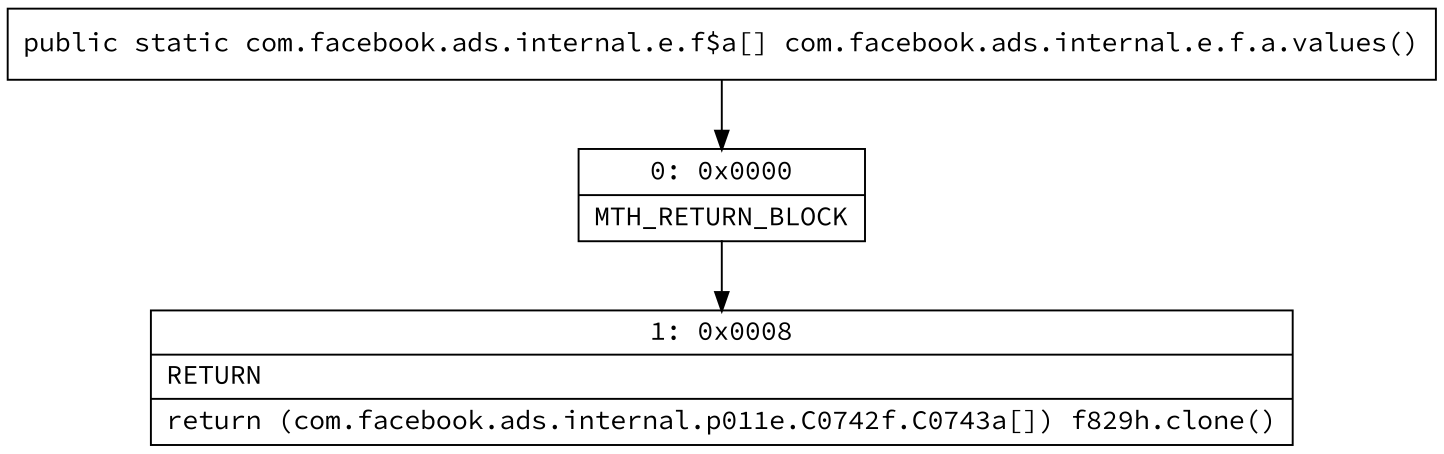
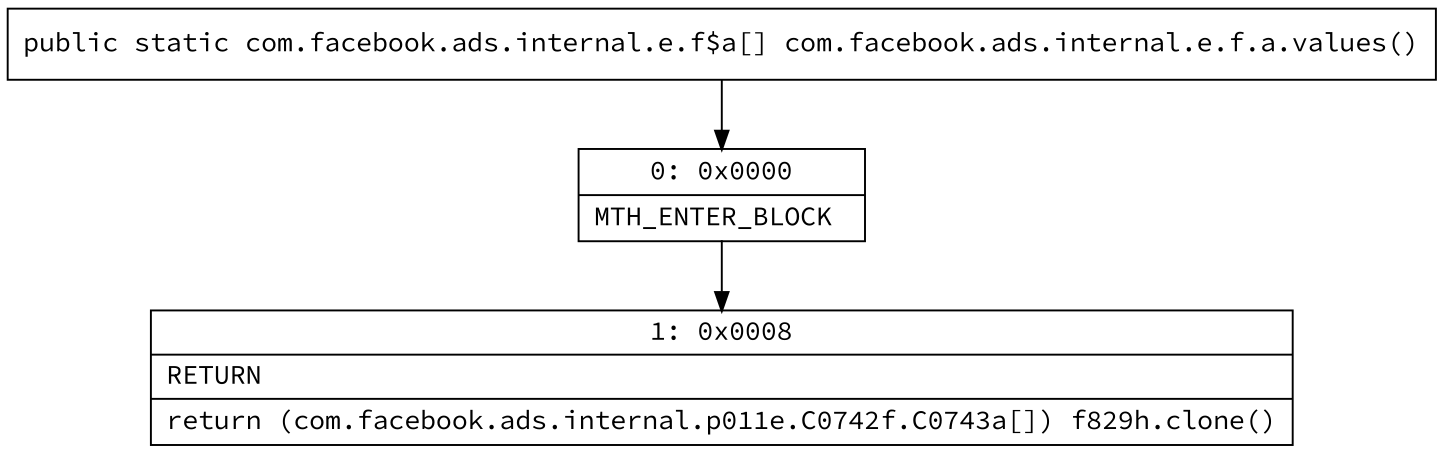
node "0: 0x0000": text "MTH_RETURN_BLOCK" -> "MTH_ENTER_BLOCK"
